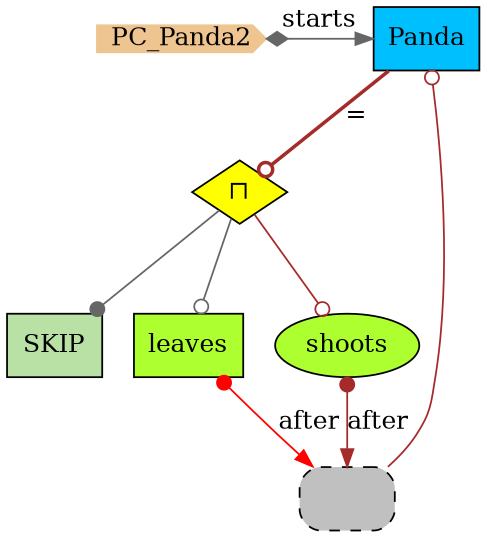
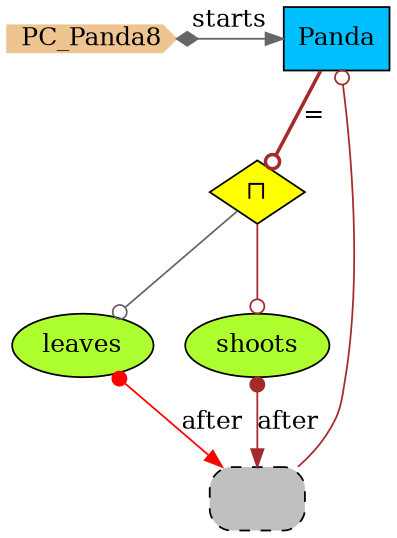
node "PC_Panda2": label "PC_Panda2" -> "PC_Panda8"
node "SKIP": removed
node "leaves": shape box -> ellipse
